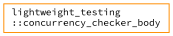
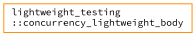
node "lightweight_testing ::concurrency_checker_body": label "lightweight_testing ::concurrency_checker_body" -> "lightweight_testing ::concurrency_lightweight_body"
